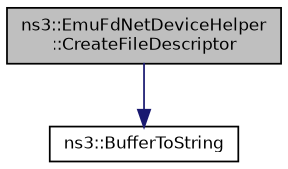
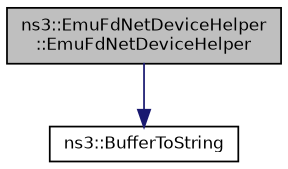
node "ns3::EmuFdNetDeviceHelper ::CreateFileDescriptor": label "ns3::EmuFdNetDeviceHelper ::CreateFileDescriptor" -> "ns3::EmuFdNetDeviceHelper ::EmuFdNetDeviceHelper"
